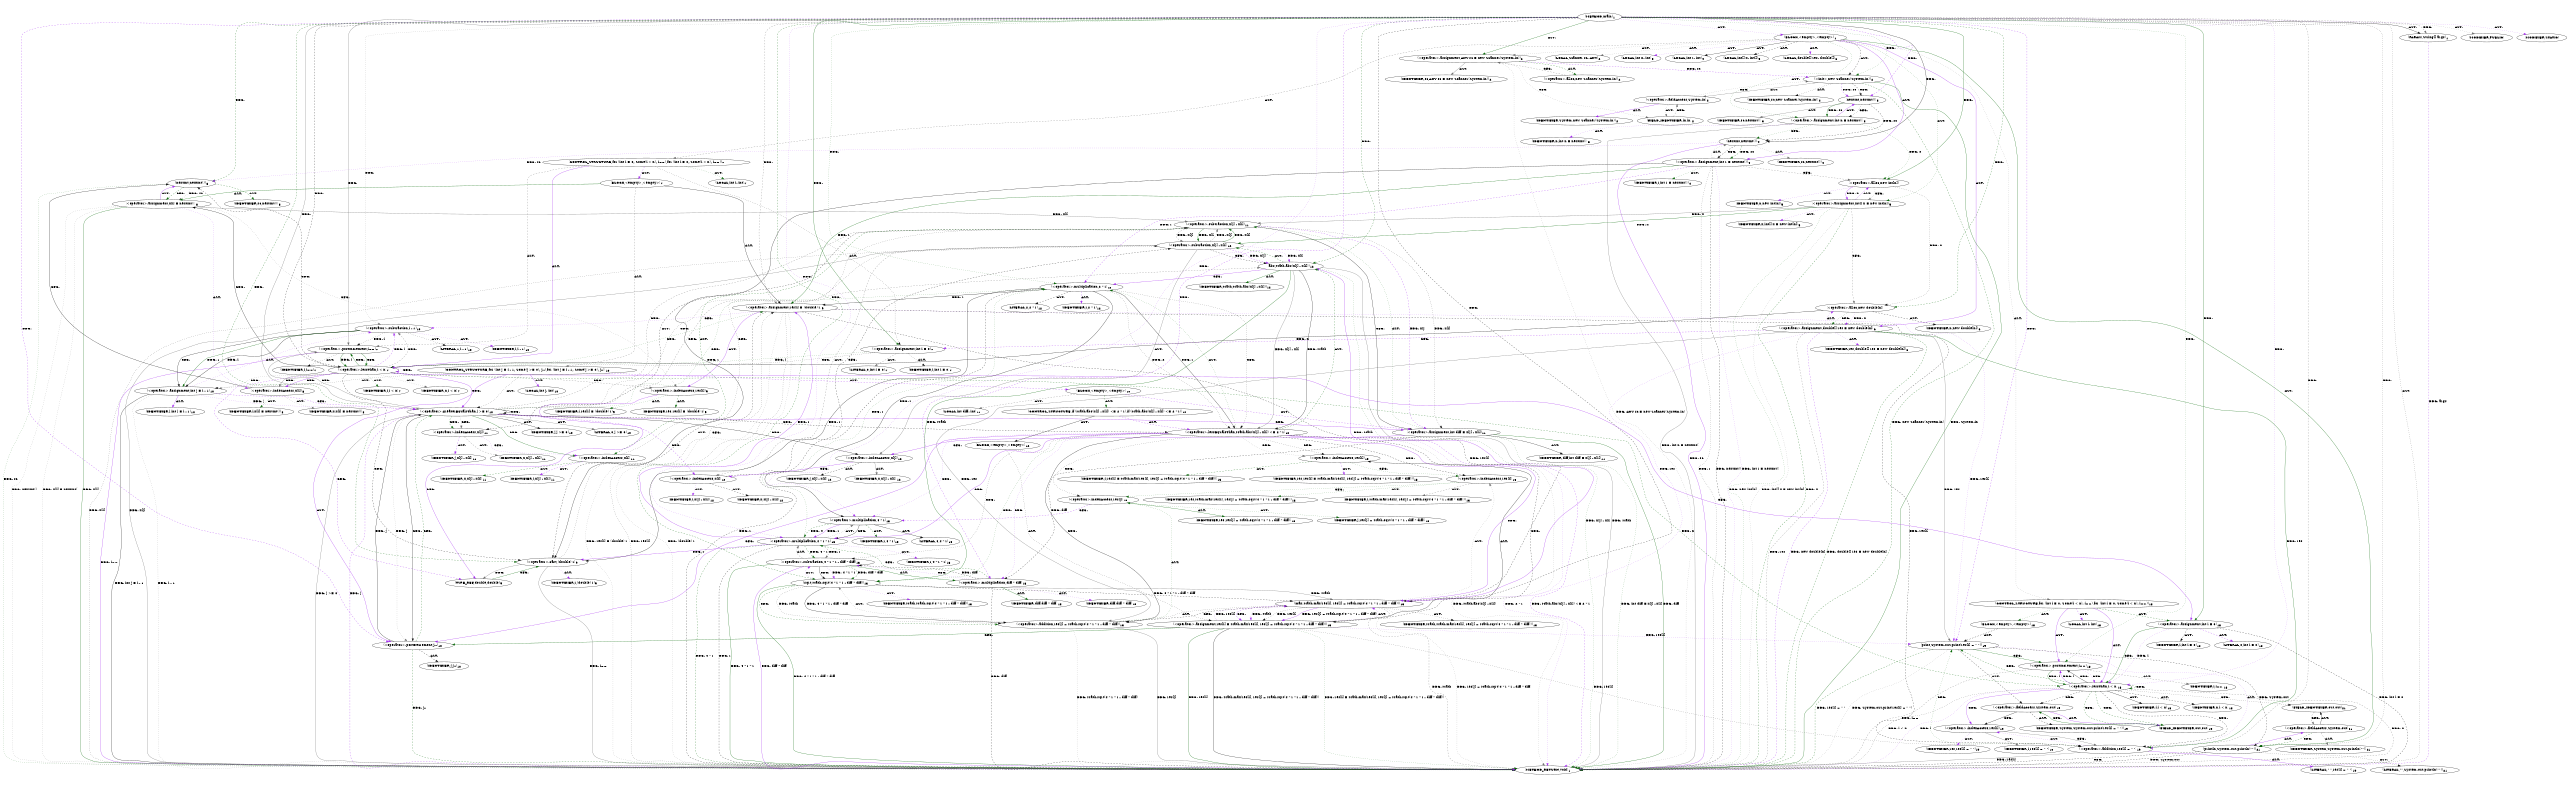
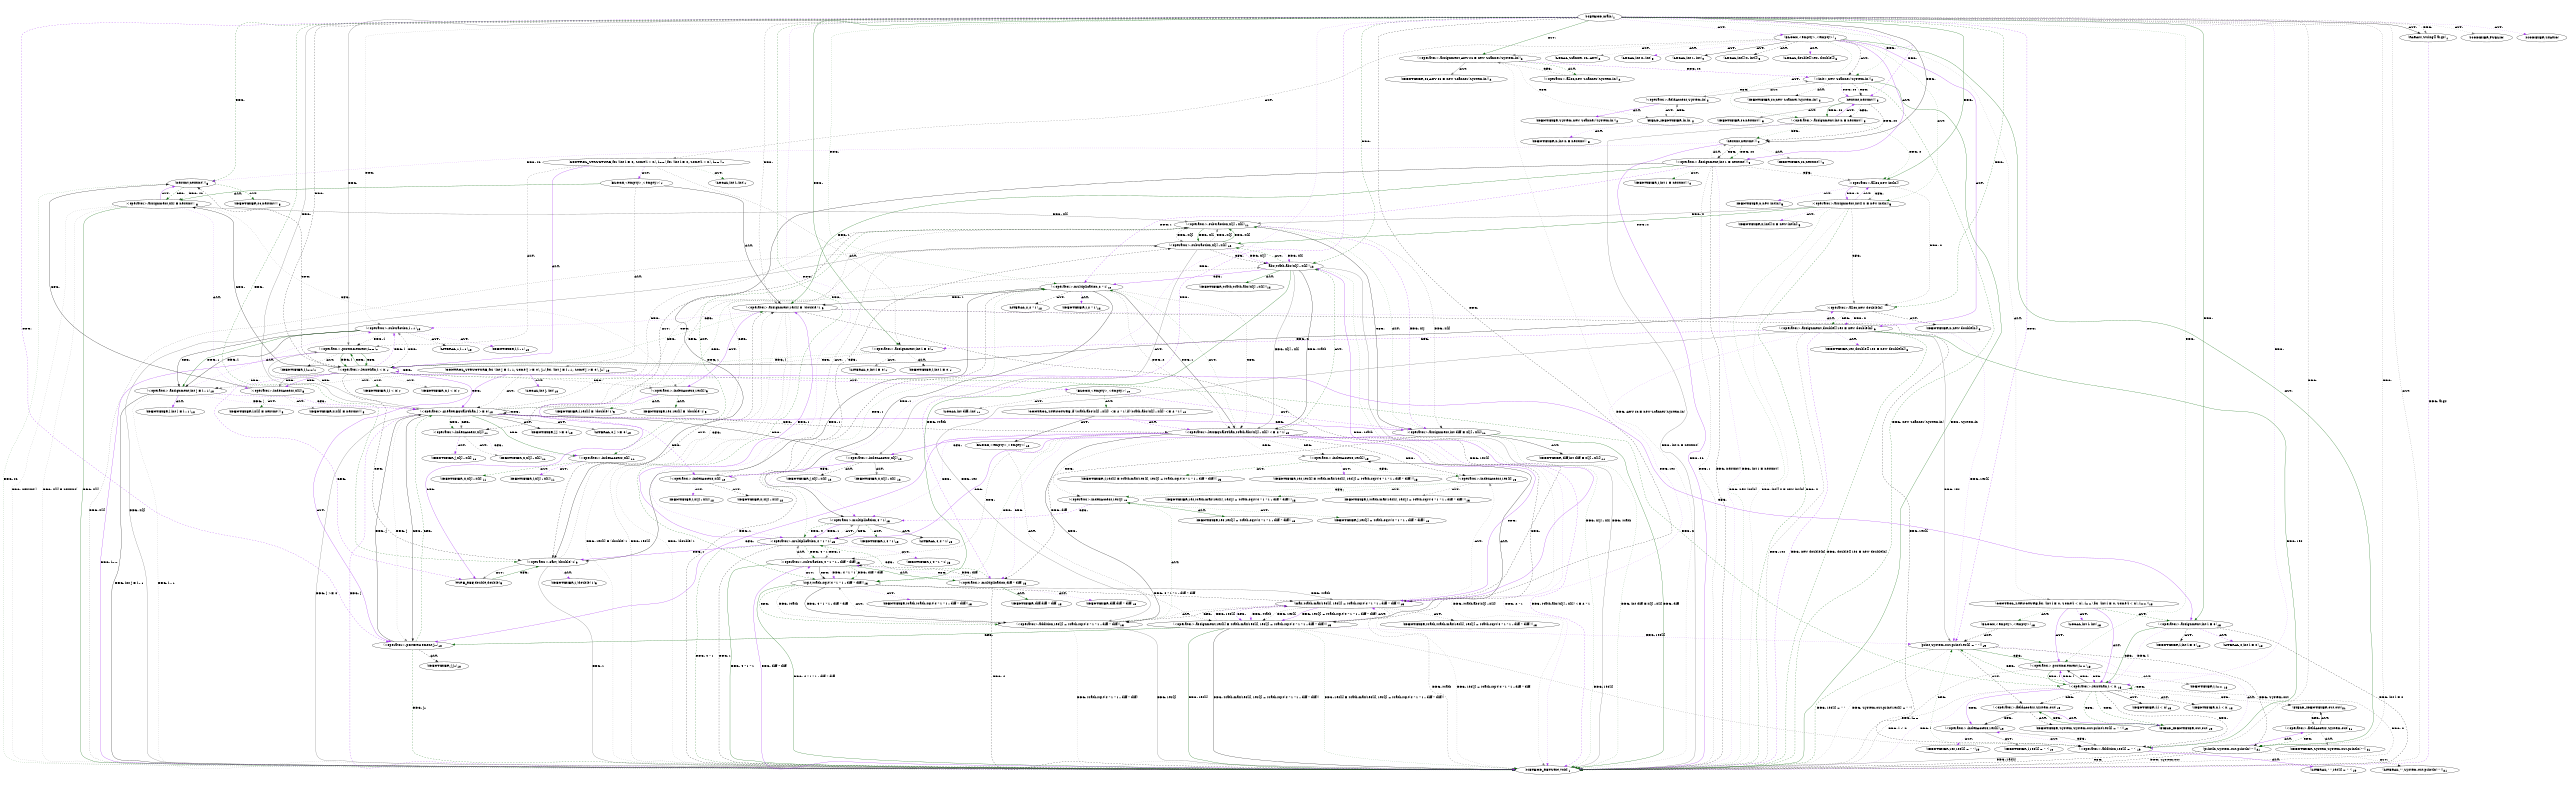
edge "(<operator>.cast,(double) r)" -> "(TYPE_REF,double,double)": label "DDG: " -> "AST: "
edge "(<operator>.cast,(double) r)" -> "(METHOD_RETURN,void)": label "DDG: i++" -> "DDG: r"
edge "(<operator>.multiplication,diff * diff)" -> "(METHOD_RETURN,void)": label "DDG: diff" -> "DDG: 4"
